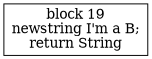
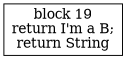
node "block 19 newstring I'm a B; return String": label "block 19 newstring I'm a B; return String" -> "block 19 return I'm a B; return String"
